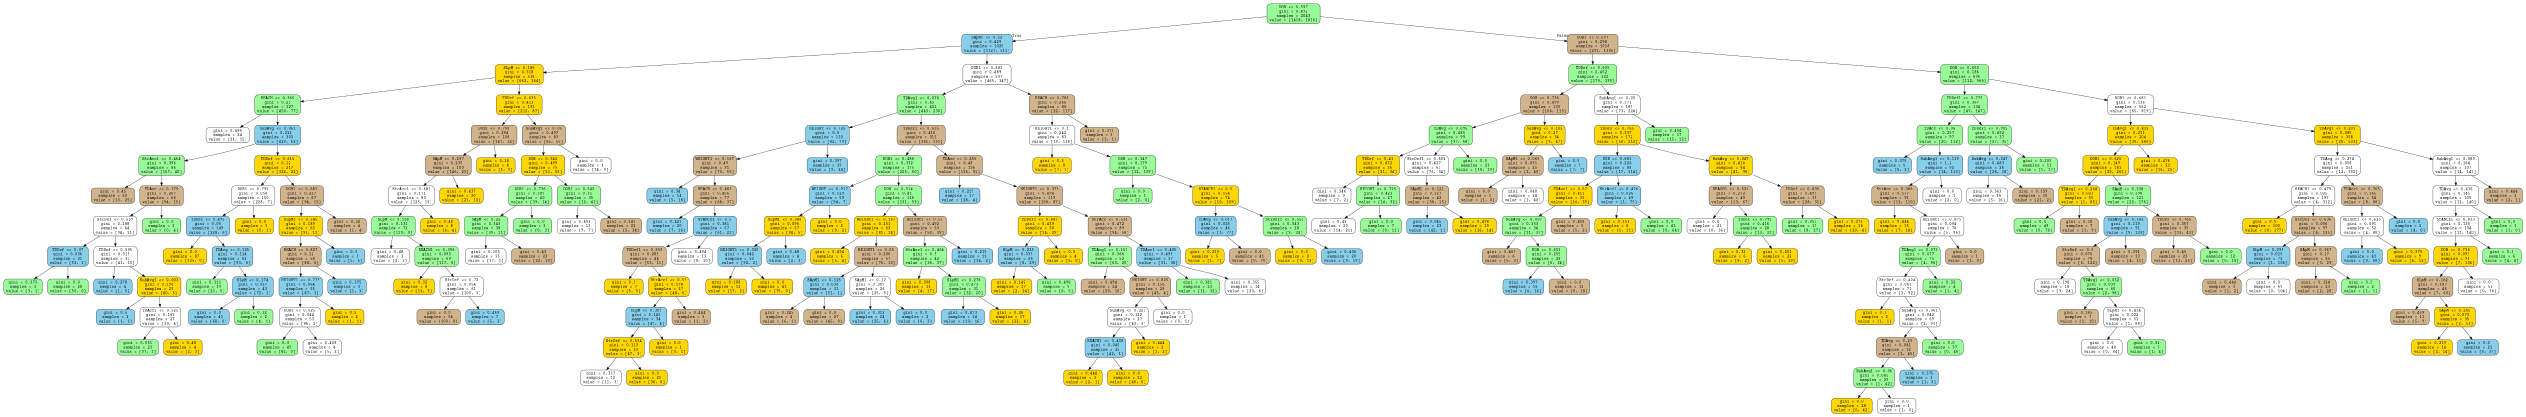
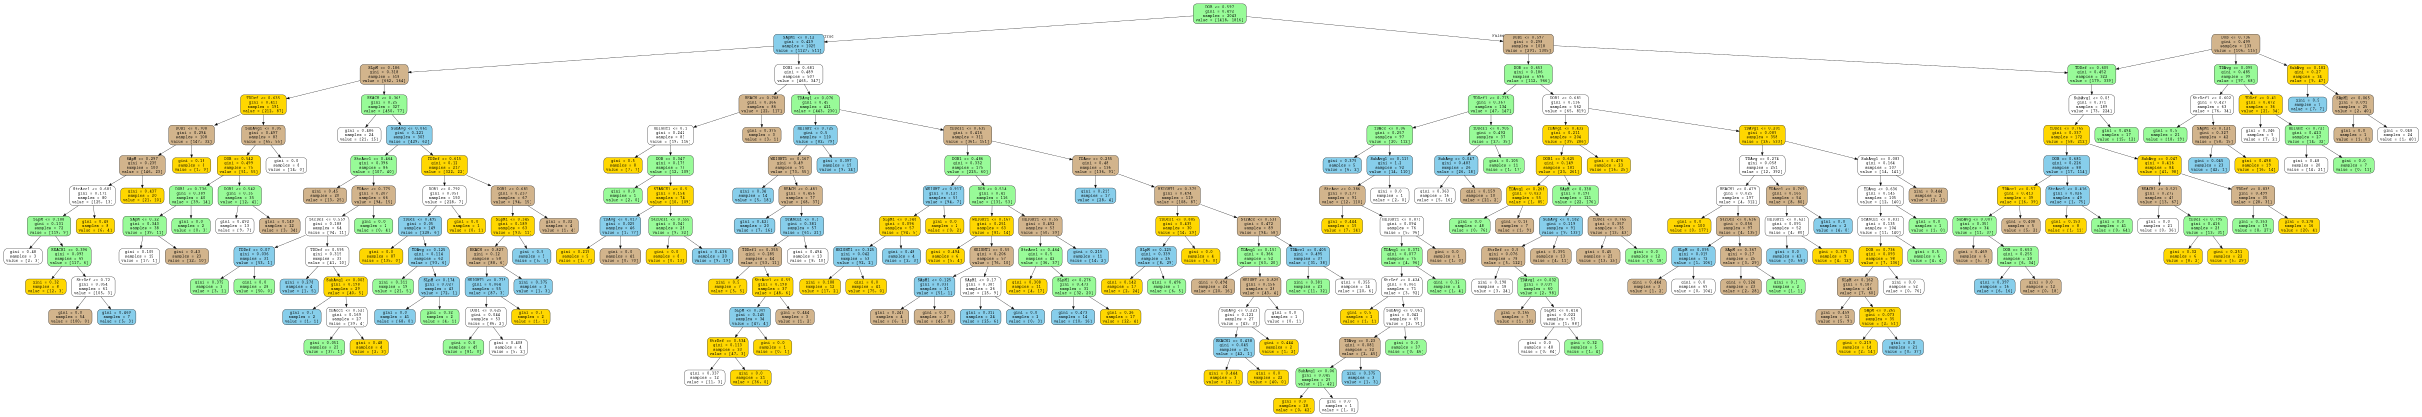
node "SLpM <= 0.186 gini = 0.318 samples = 518 value = [662, 164]": fillcolor gold -> tan
edge "TDDef <= 0.605 gini = 0.452 samples = 322 value = [179, 339]" -> "DOB <= 0.736 gini = 0.499 samples = 133 value = [106, 115]": reversed
edge "TDAvg <= 0.095 gini = 0.485 samples = 99 value = [97, 68]" -> "gini = 0.5 samples = 21 value = [18, 19]": now "StrDef1 <= 0.602 gini = 0.427 samples = 63 value = [76, 34]" -> "gini = 0.5 samples = 21 value = [18, 19]"
